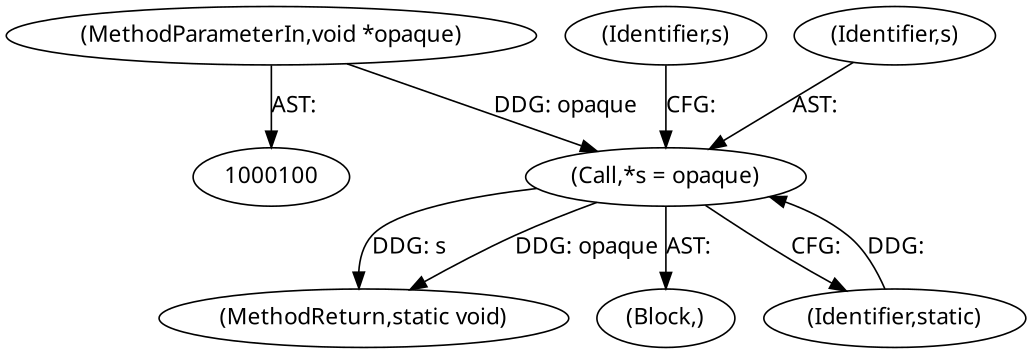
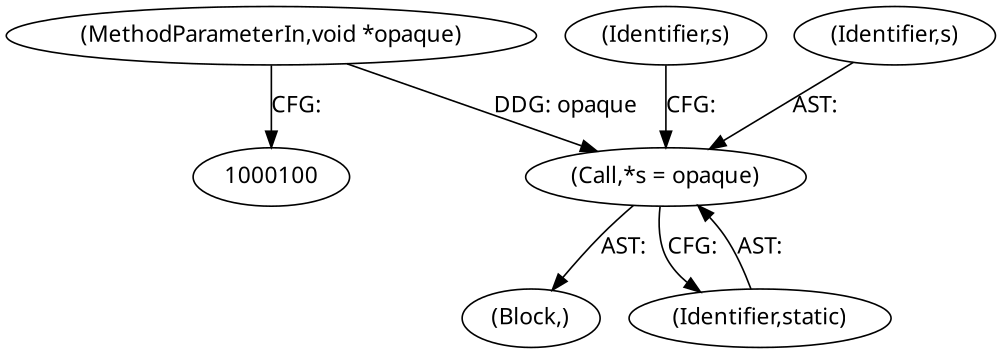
edge "(MethodParameterIn,void *opaque)" -> "1000100": label "AST: " -> "CFG: "
edge "(Identifier,static)" -> "(Call,*s = opaque)": label "DDG: " -> "AST: "
node "(MethodReturn,static void)": removed
